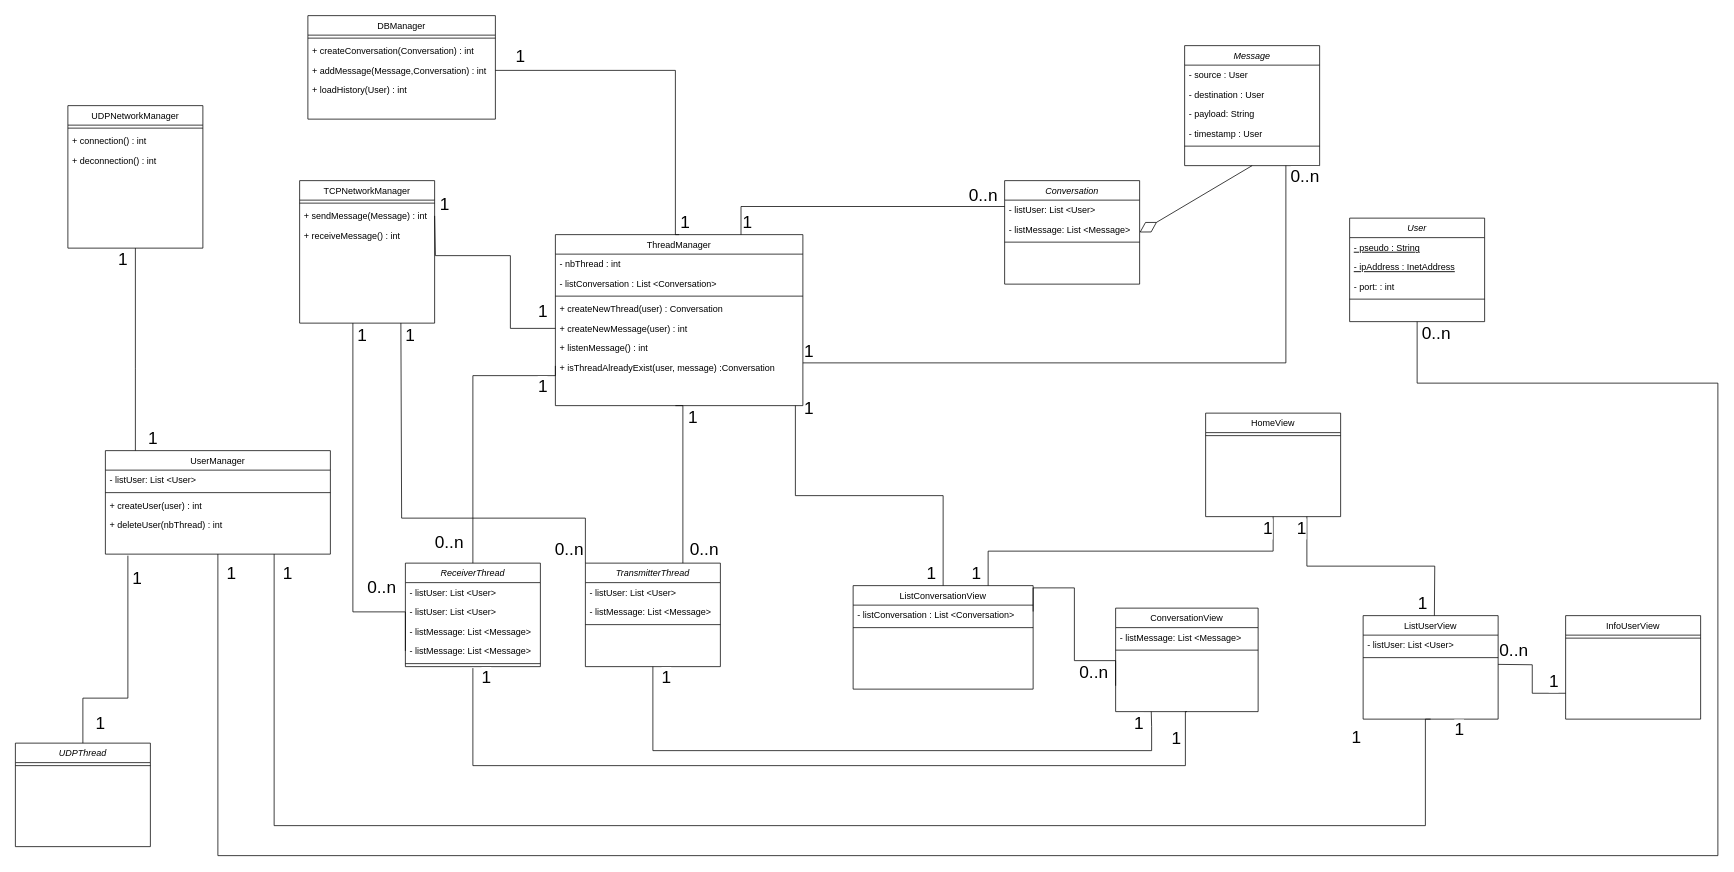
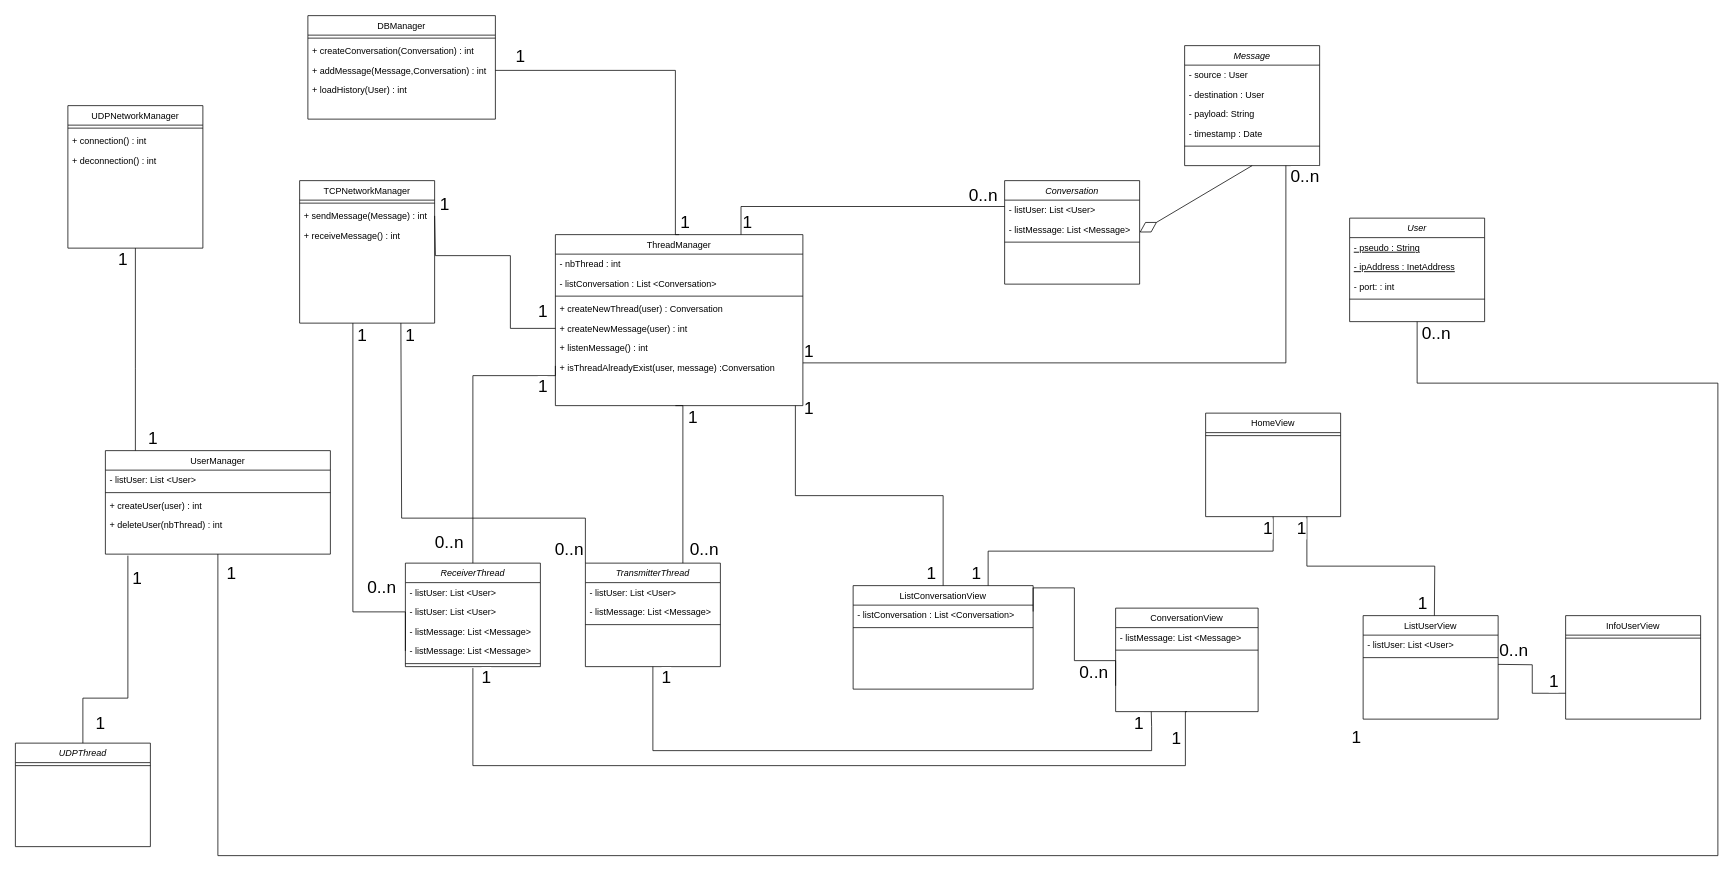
node "- timestamp : User": label "- timestamp : User" -> "- timestamp : Date"
edge "UserManager" -- "ListUserView": removed, labels "1", "1"
